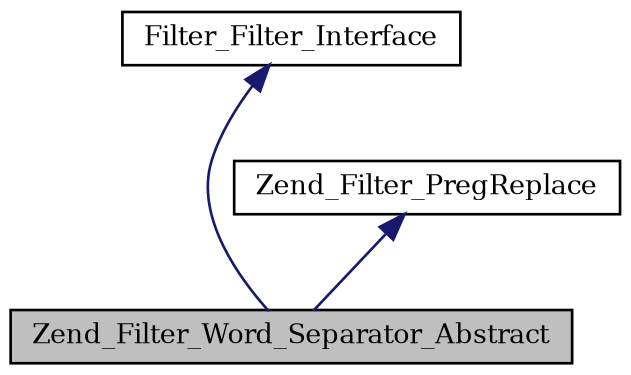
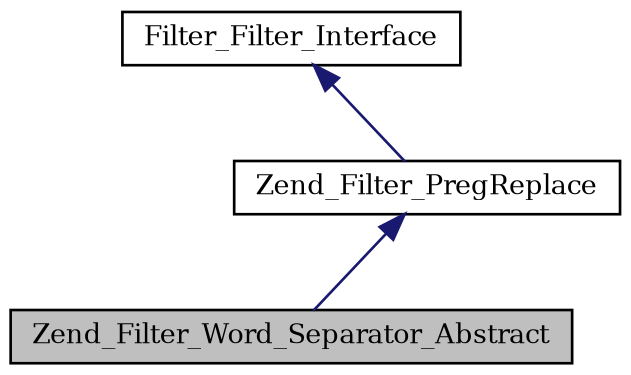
edge "Zend_Filter_Word_Separator_Abstract" -> "Filter_Filter_Interface": now "Zend_Filter_PregReplace" -> "Filter_Filter_Interface"
